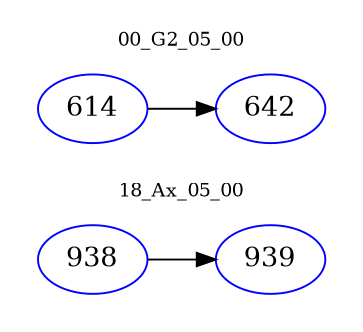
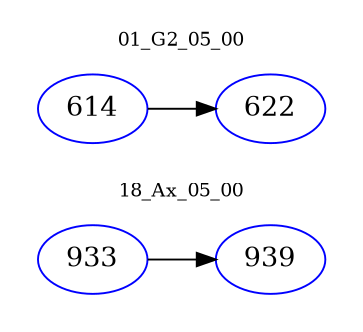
cluster "00_G2_05_00": label "00_G2_05_00" -> "01_G2_05_00"
node "642": label "642" -> "622"
node "938": label "938" -> "933"
